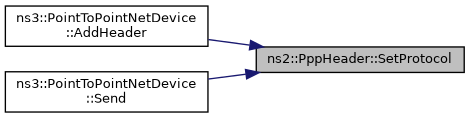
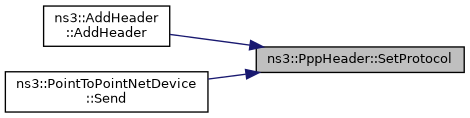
node "ns3::PointToPointNetDevice ::AddHeader": label "ns3::PointToPointNetDevice ::AddHeader" -> "ns3::AddHeader ::AddHeader"
node "ns2::PppHeader::SetProtocol": label "ns2::PppHeader::SetProtocol" -> "ns3::PppHeader::SetProtocol"
